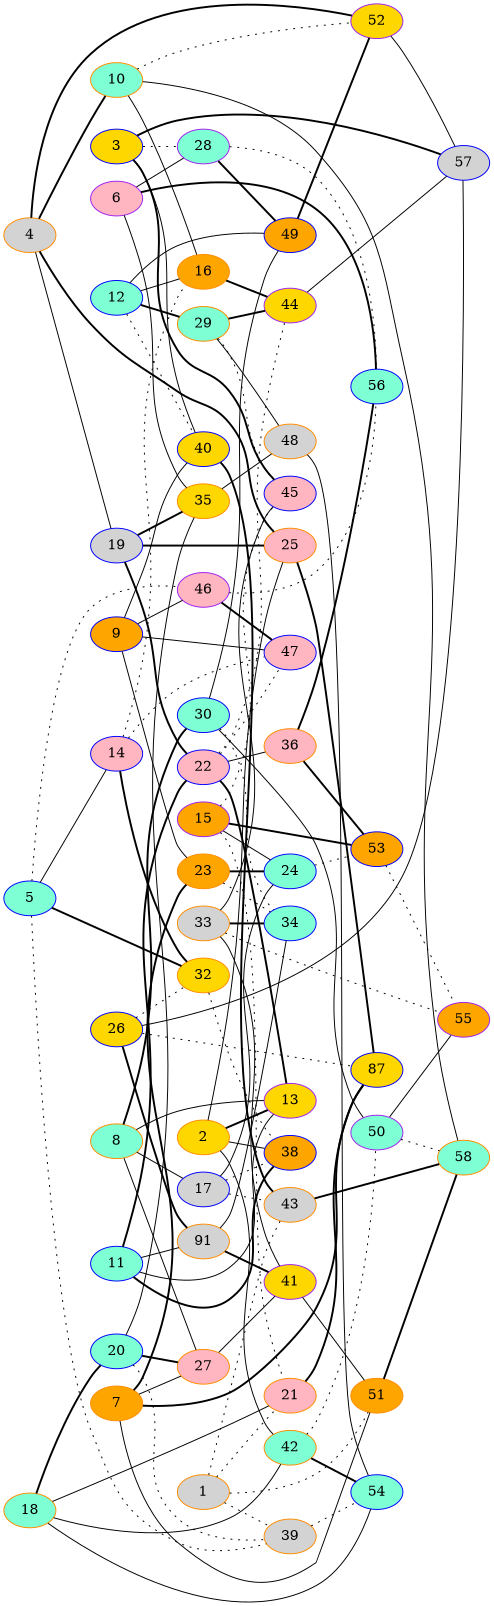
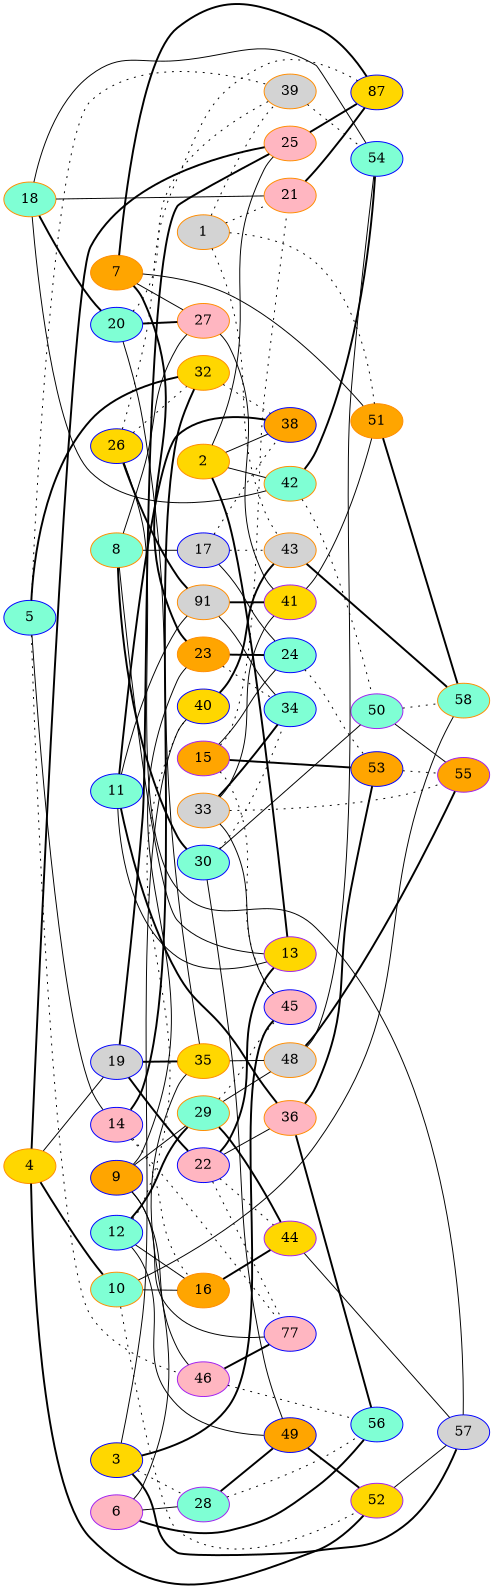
node "4": fillcolor lightgrey -> gold
edge "40" -- "9": now "29" -- "9"
node "47": label "47" -> "77"
edge "55" -- "48": added
edge "22" -- "11": now "36" -- "11"
